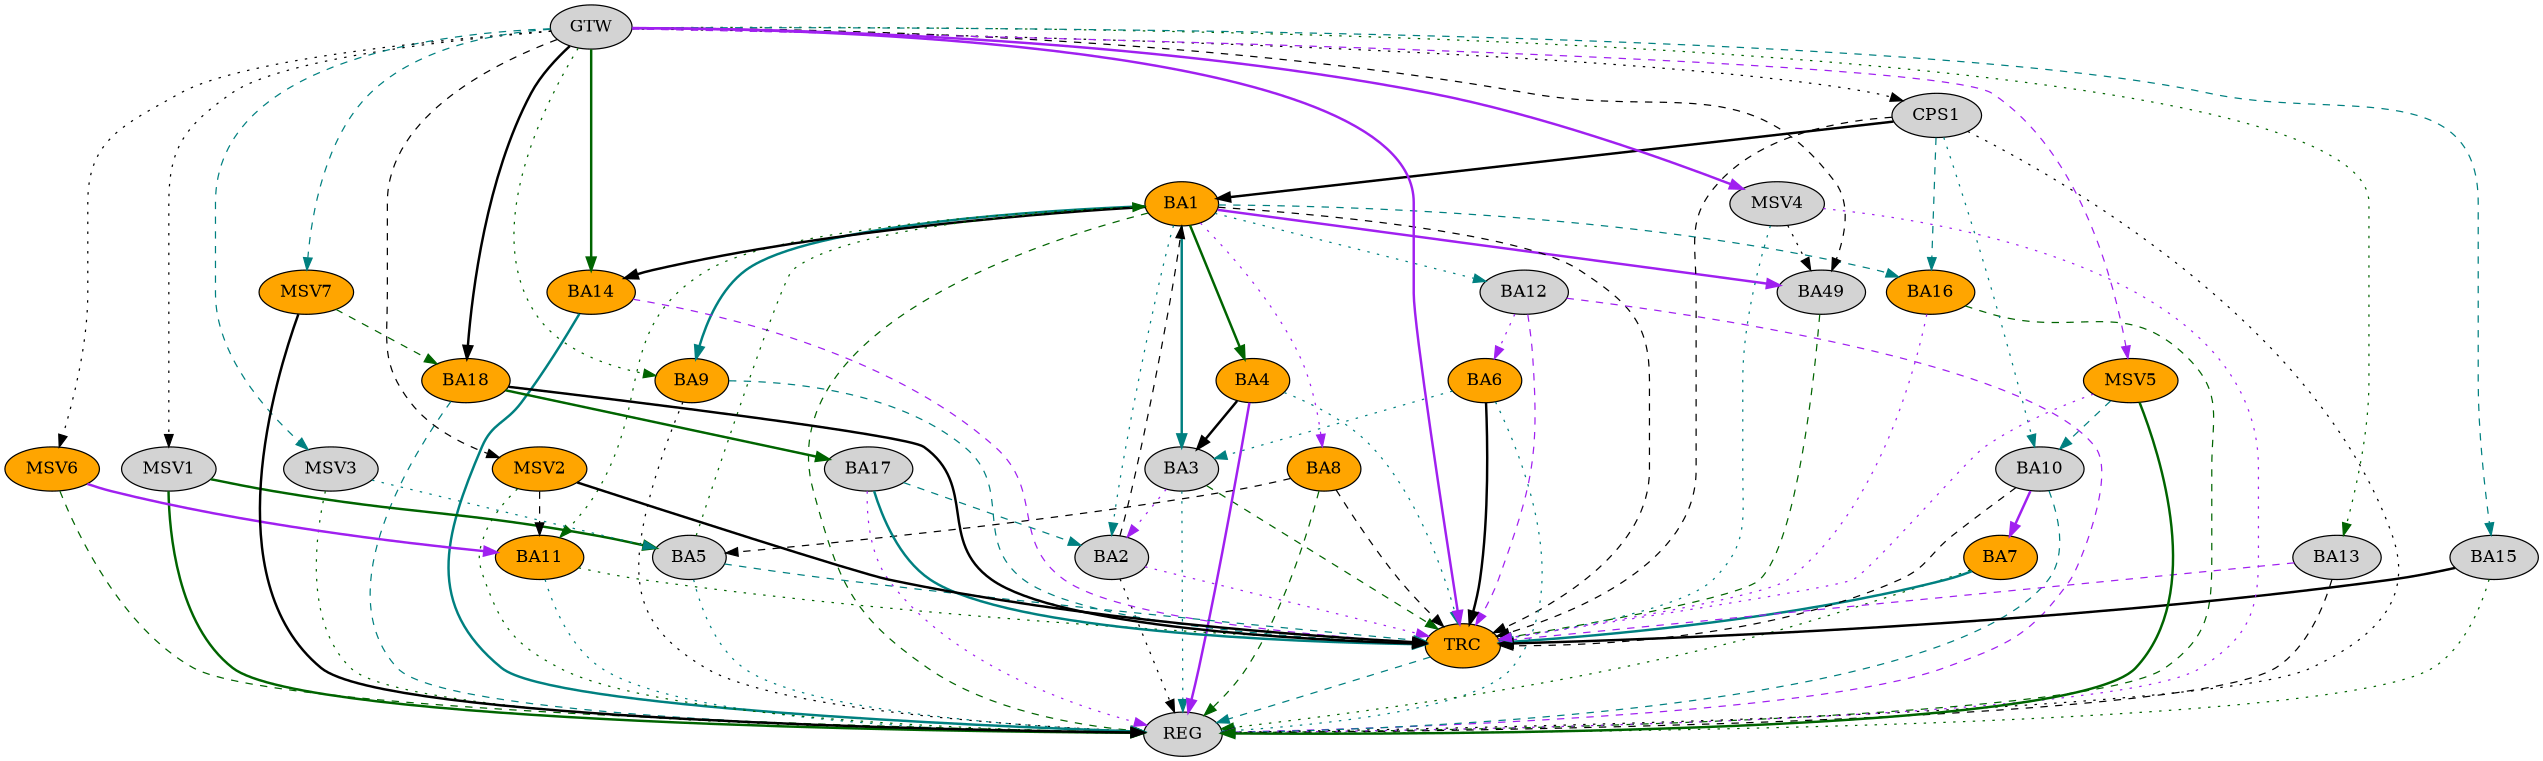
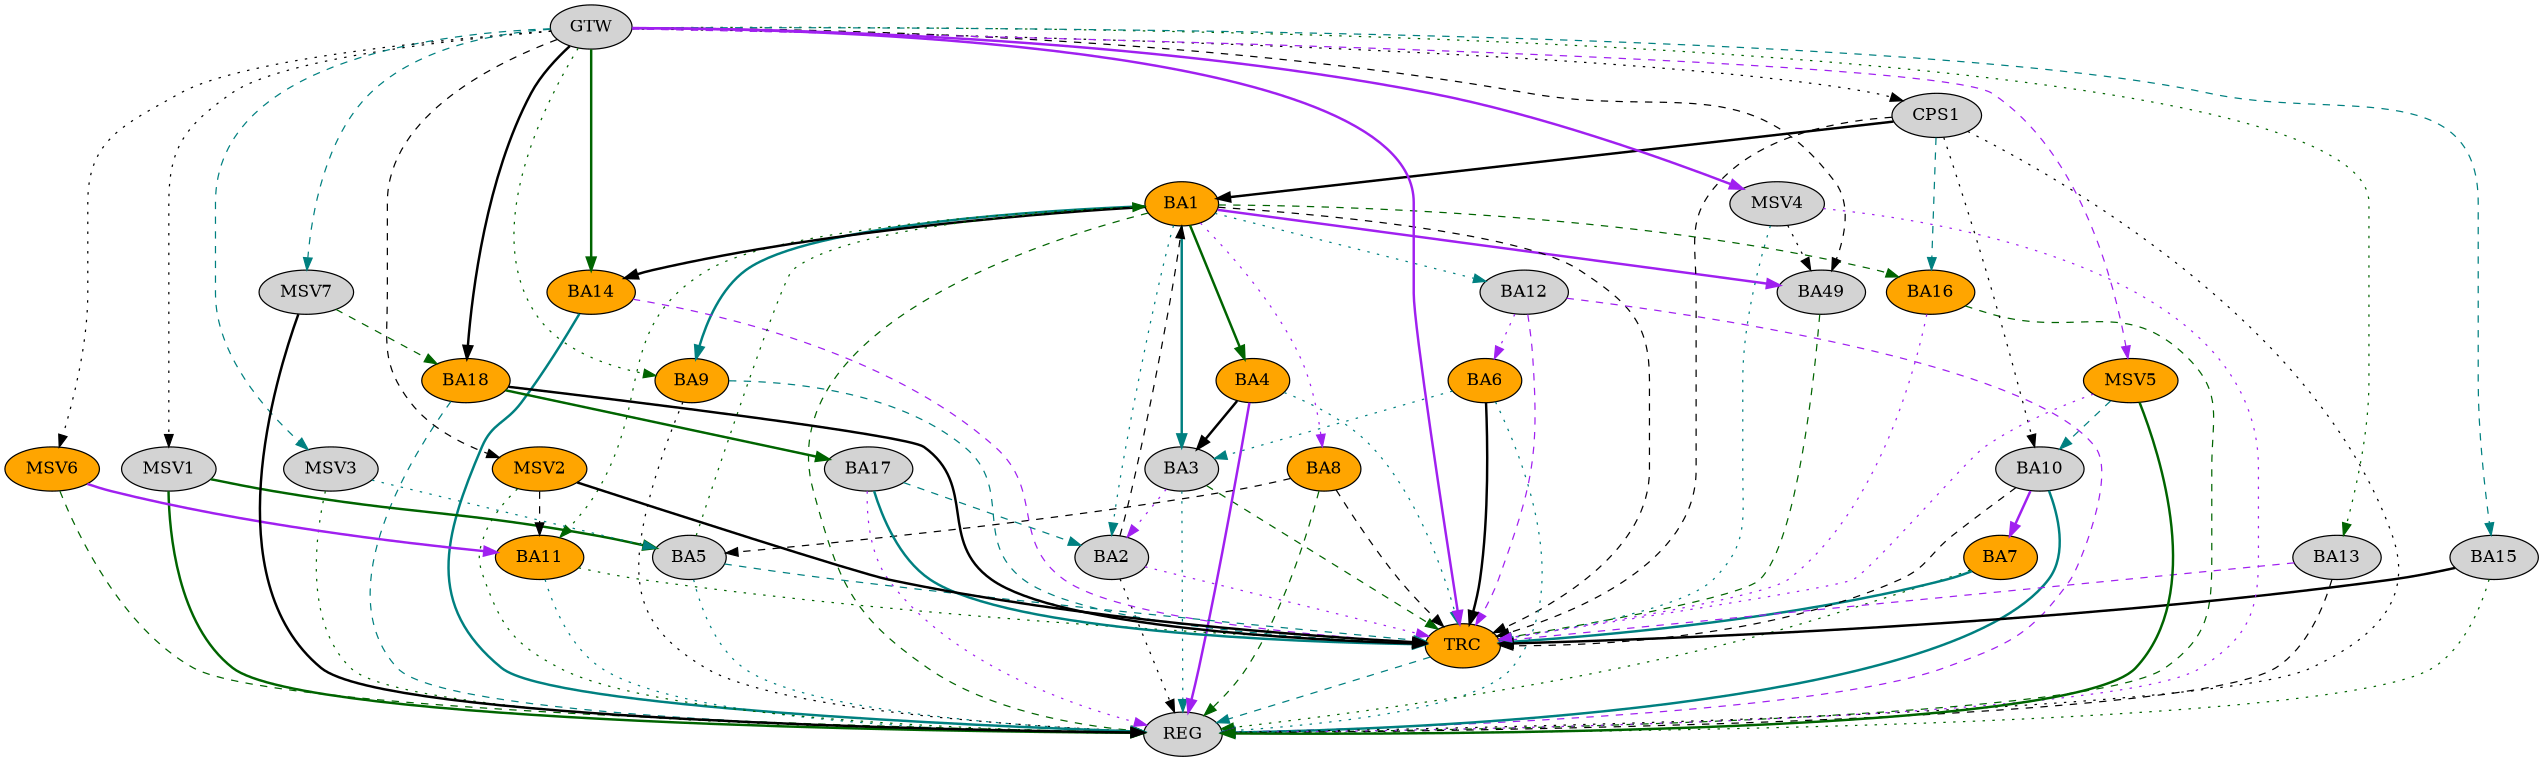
edge "BA1" -> "BA16": color teal -> darkgreen
edge "CPS1" -> "BA10": color teal -> black
node "MSV7": fillcolor orange -> lightgrey
edge "BA10" -> "REG": style dashed -> bold
